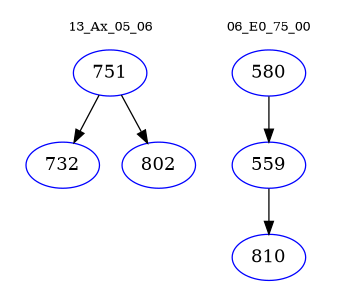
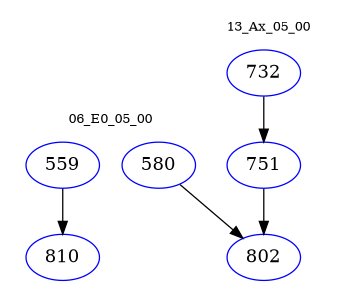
cluster "13_Ax_05_06": label "13_Ax_05_06" -> "13_Ax_05_00"
cluster "06_E0_75_00": label "06_E0_75_00" -> "06_E0_05_00"
edge "751" -> "732": reversed
edge "580" -> "559": now "580" -> "802"
